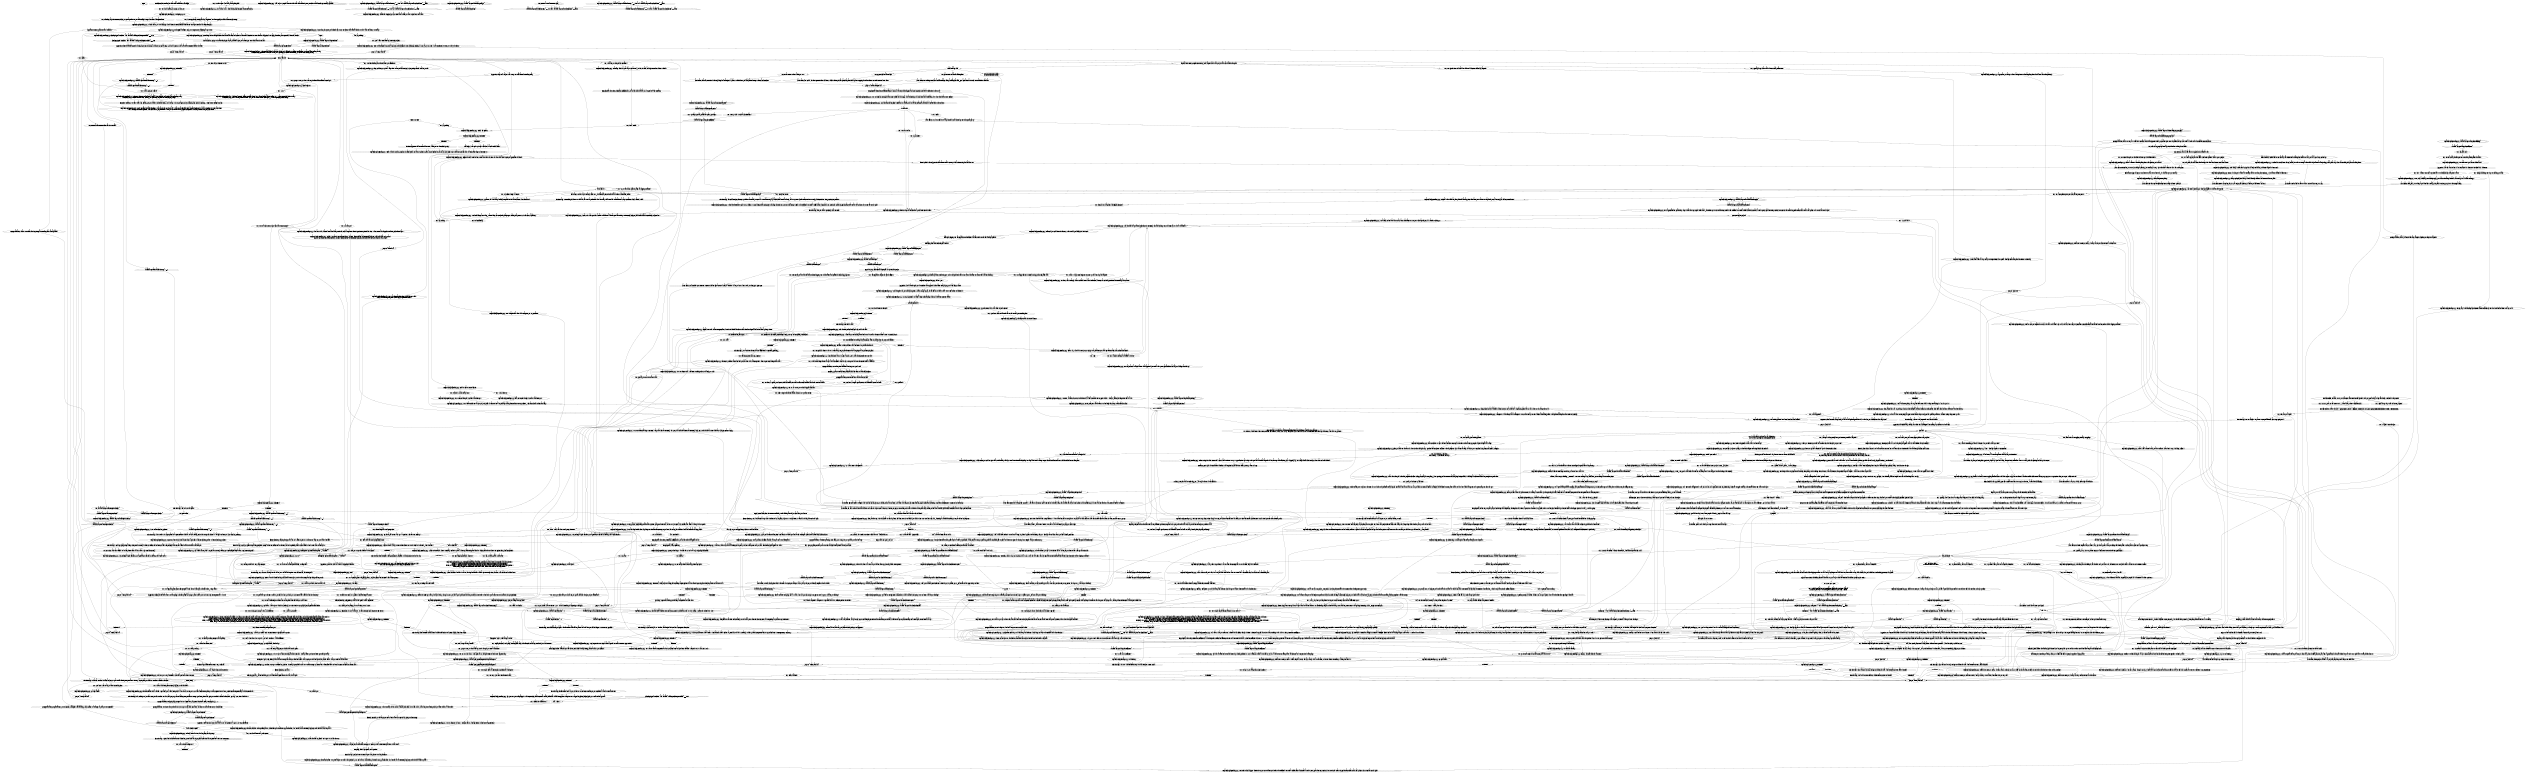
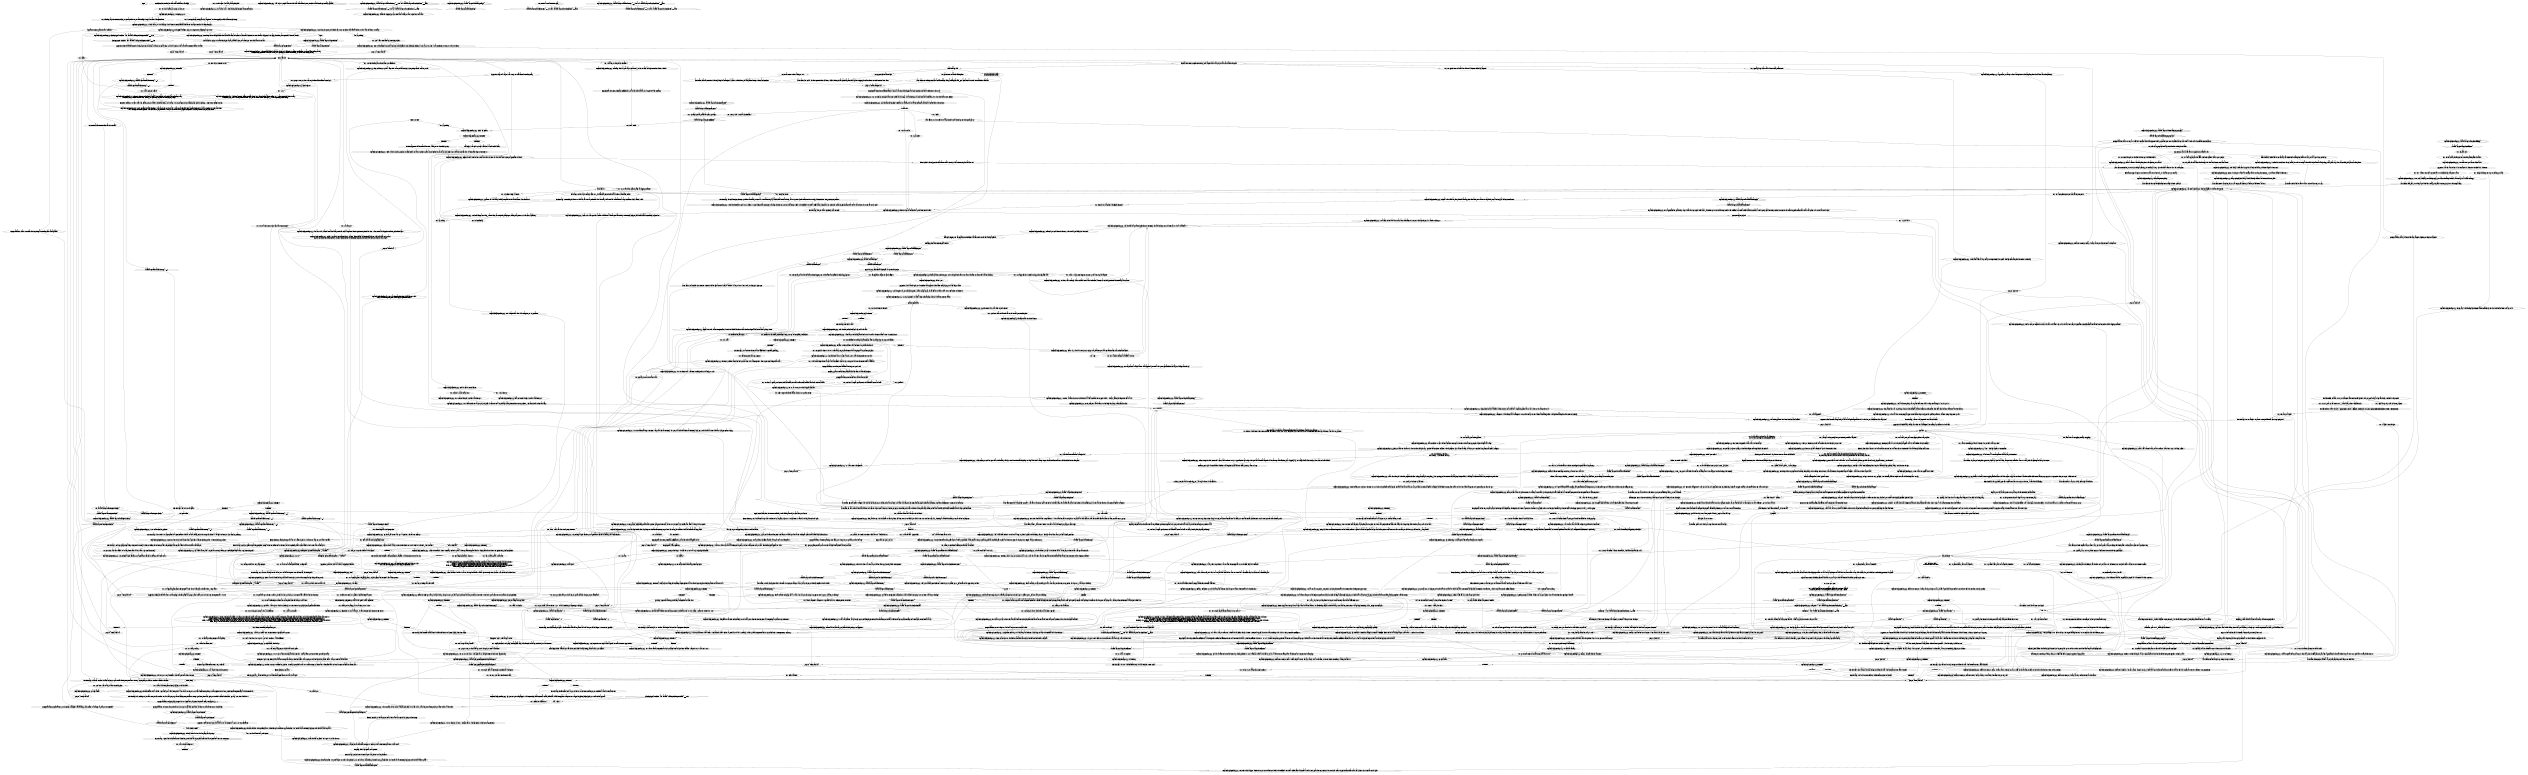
node "grand_success_hub": label "grand_success_hub" -> "grand_success_hadn"
node "You: So what is our coefficient?": label "You: So what is our coefficient?" -> "You: So what is our together?"
